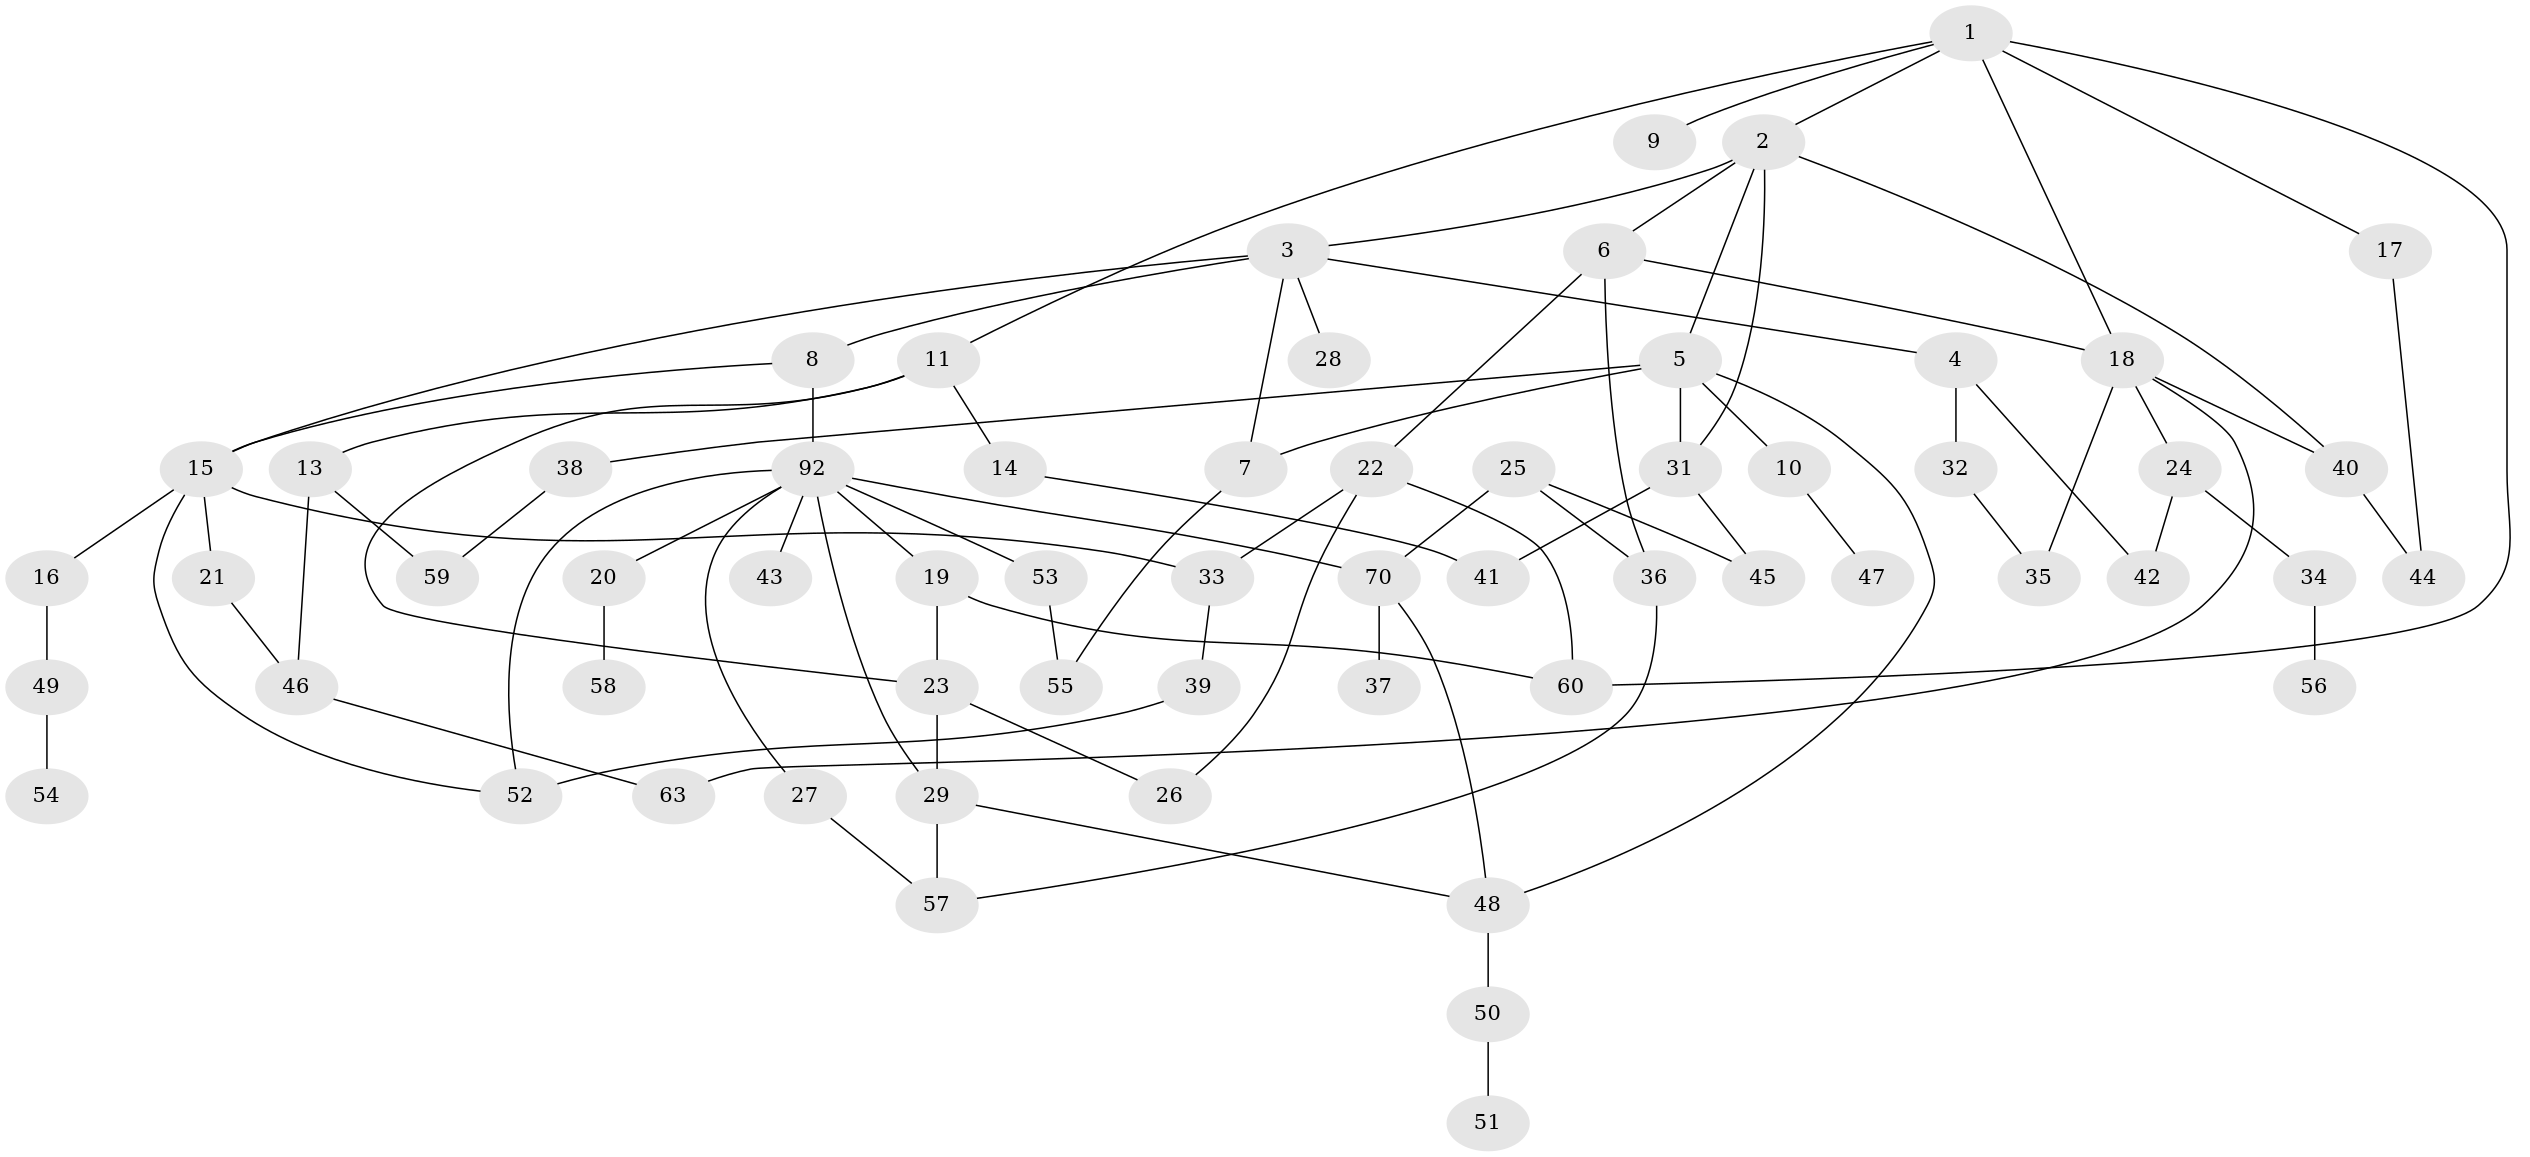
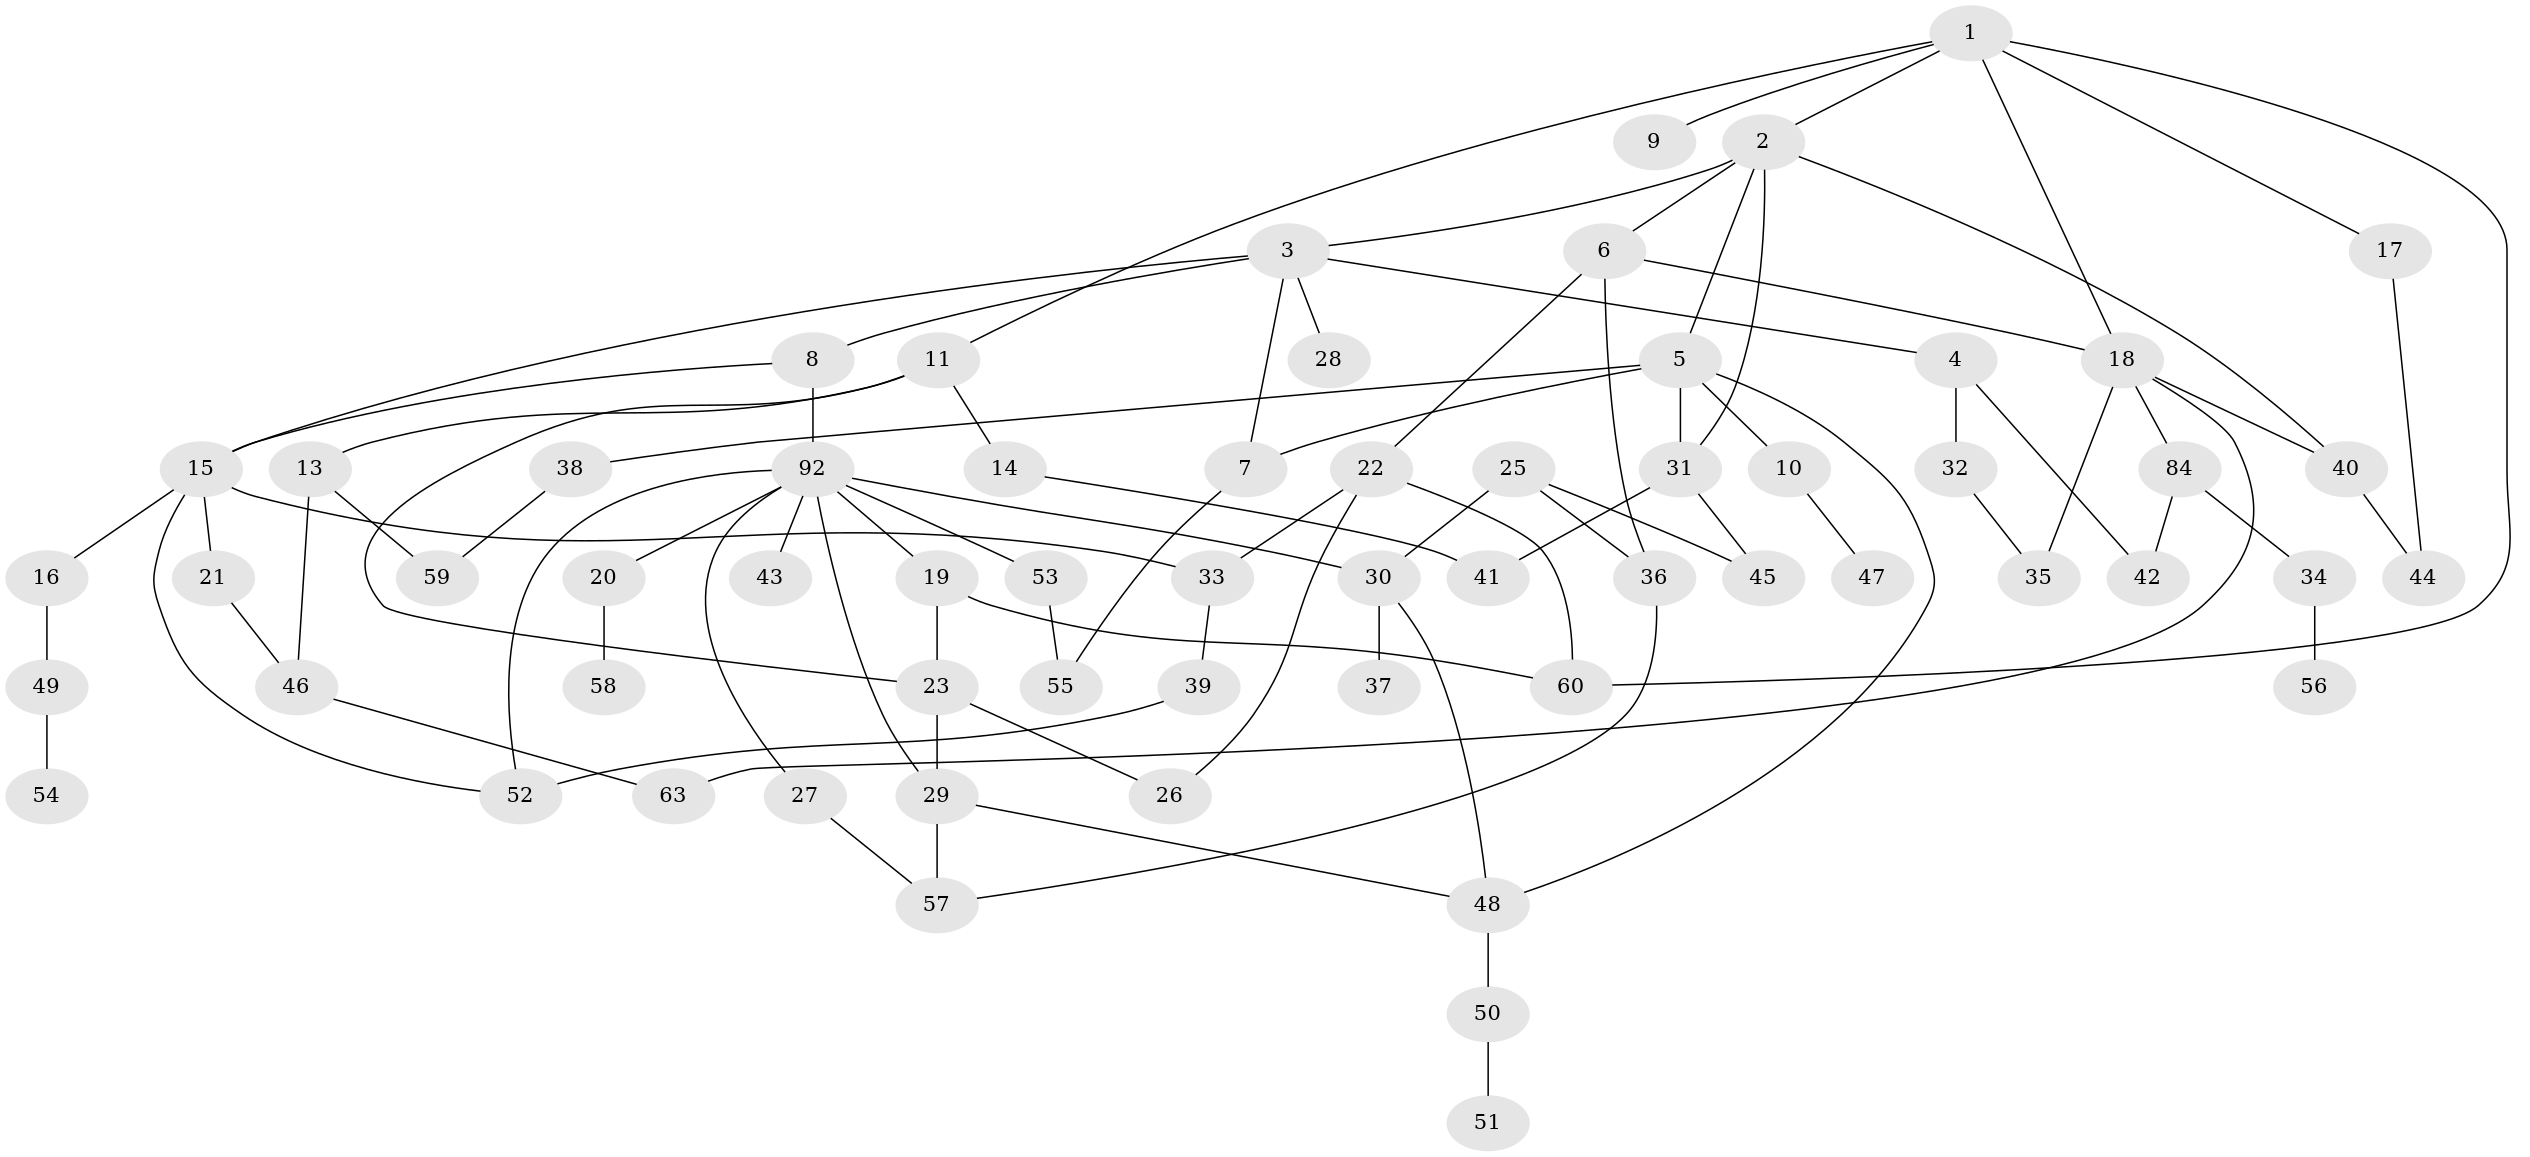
node "24": label "24" -> "84"
node "70": label "70" -> "30"
